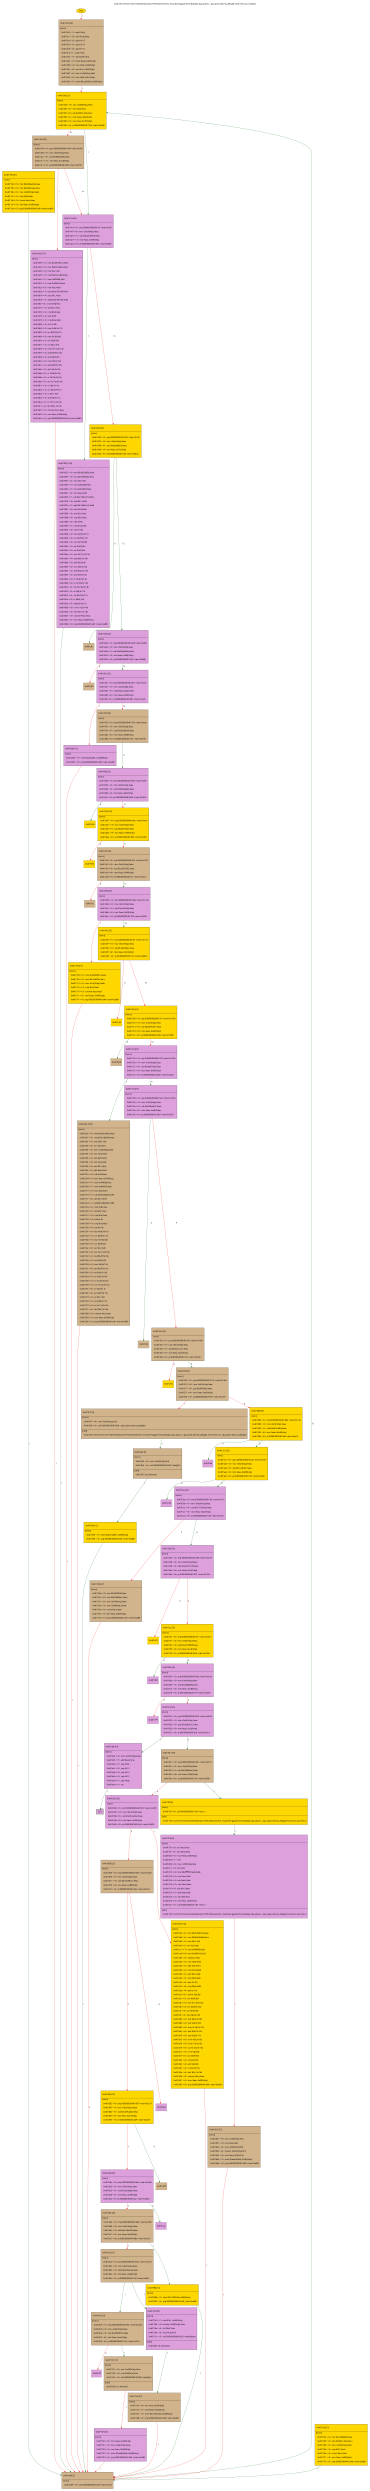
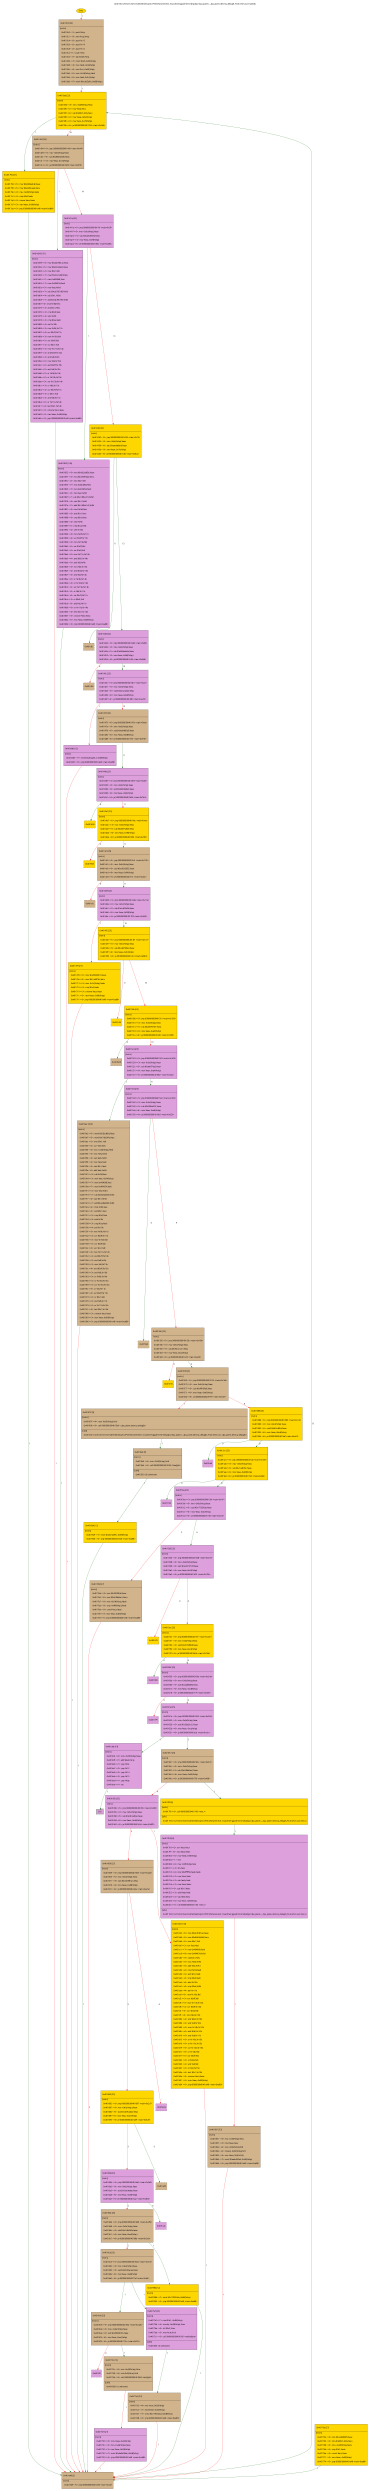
edge "0x4013ed [23]" -> "0x40141a [22]": now "0x4013ed [23]" -> "0x401794 [27]"
